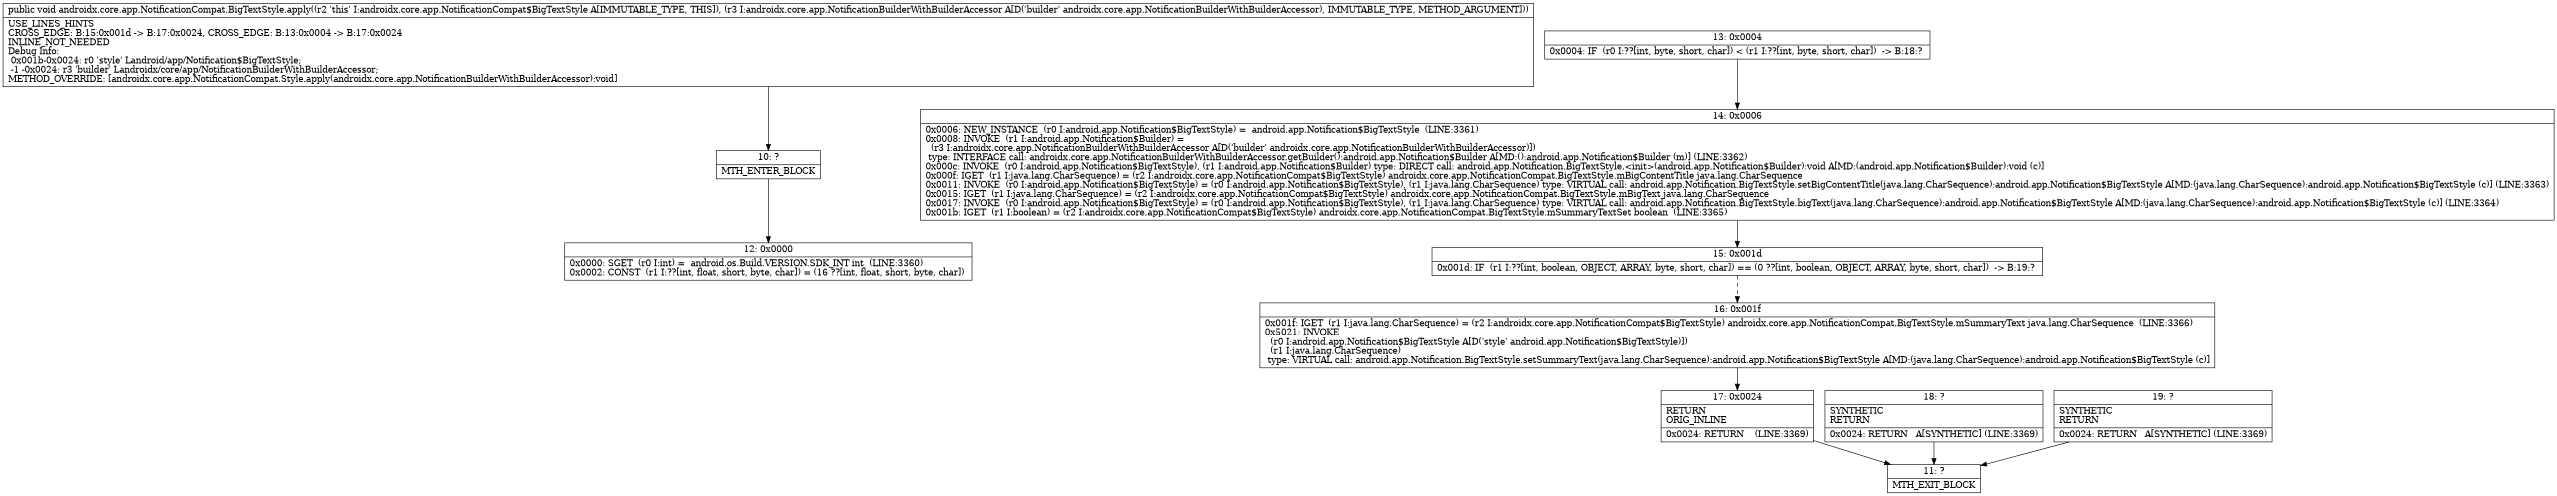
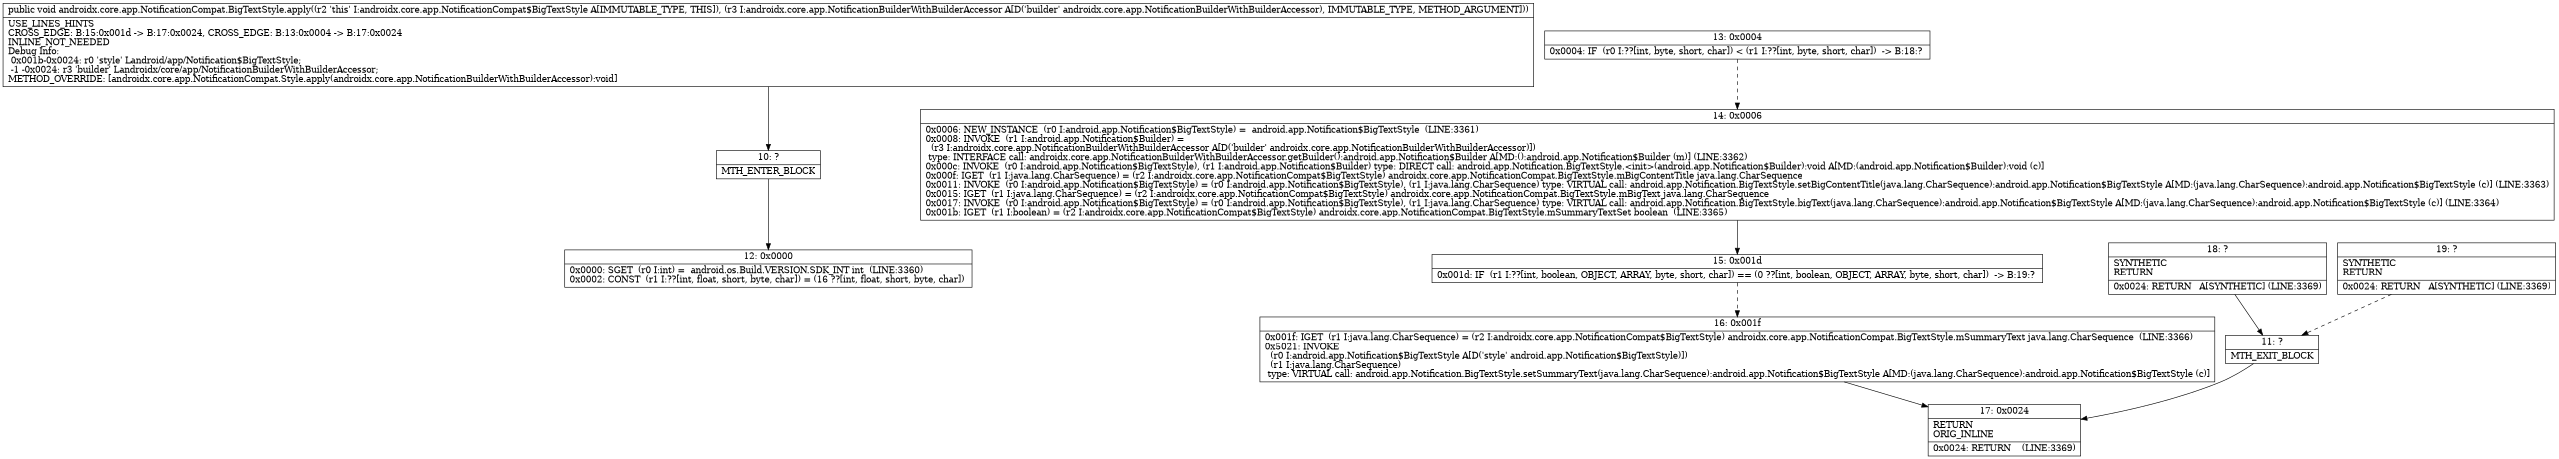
edge "13: 0x0004" -> "14: 0x0006": style solid -> dashed
edge "17: 0x0024" -> "11: ?": reversed
edge "19: ?" -> "11: ?": style solid -> dashed
